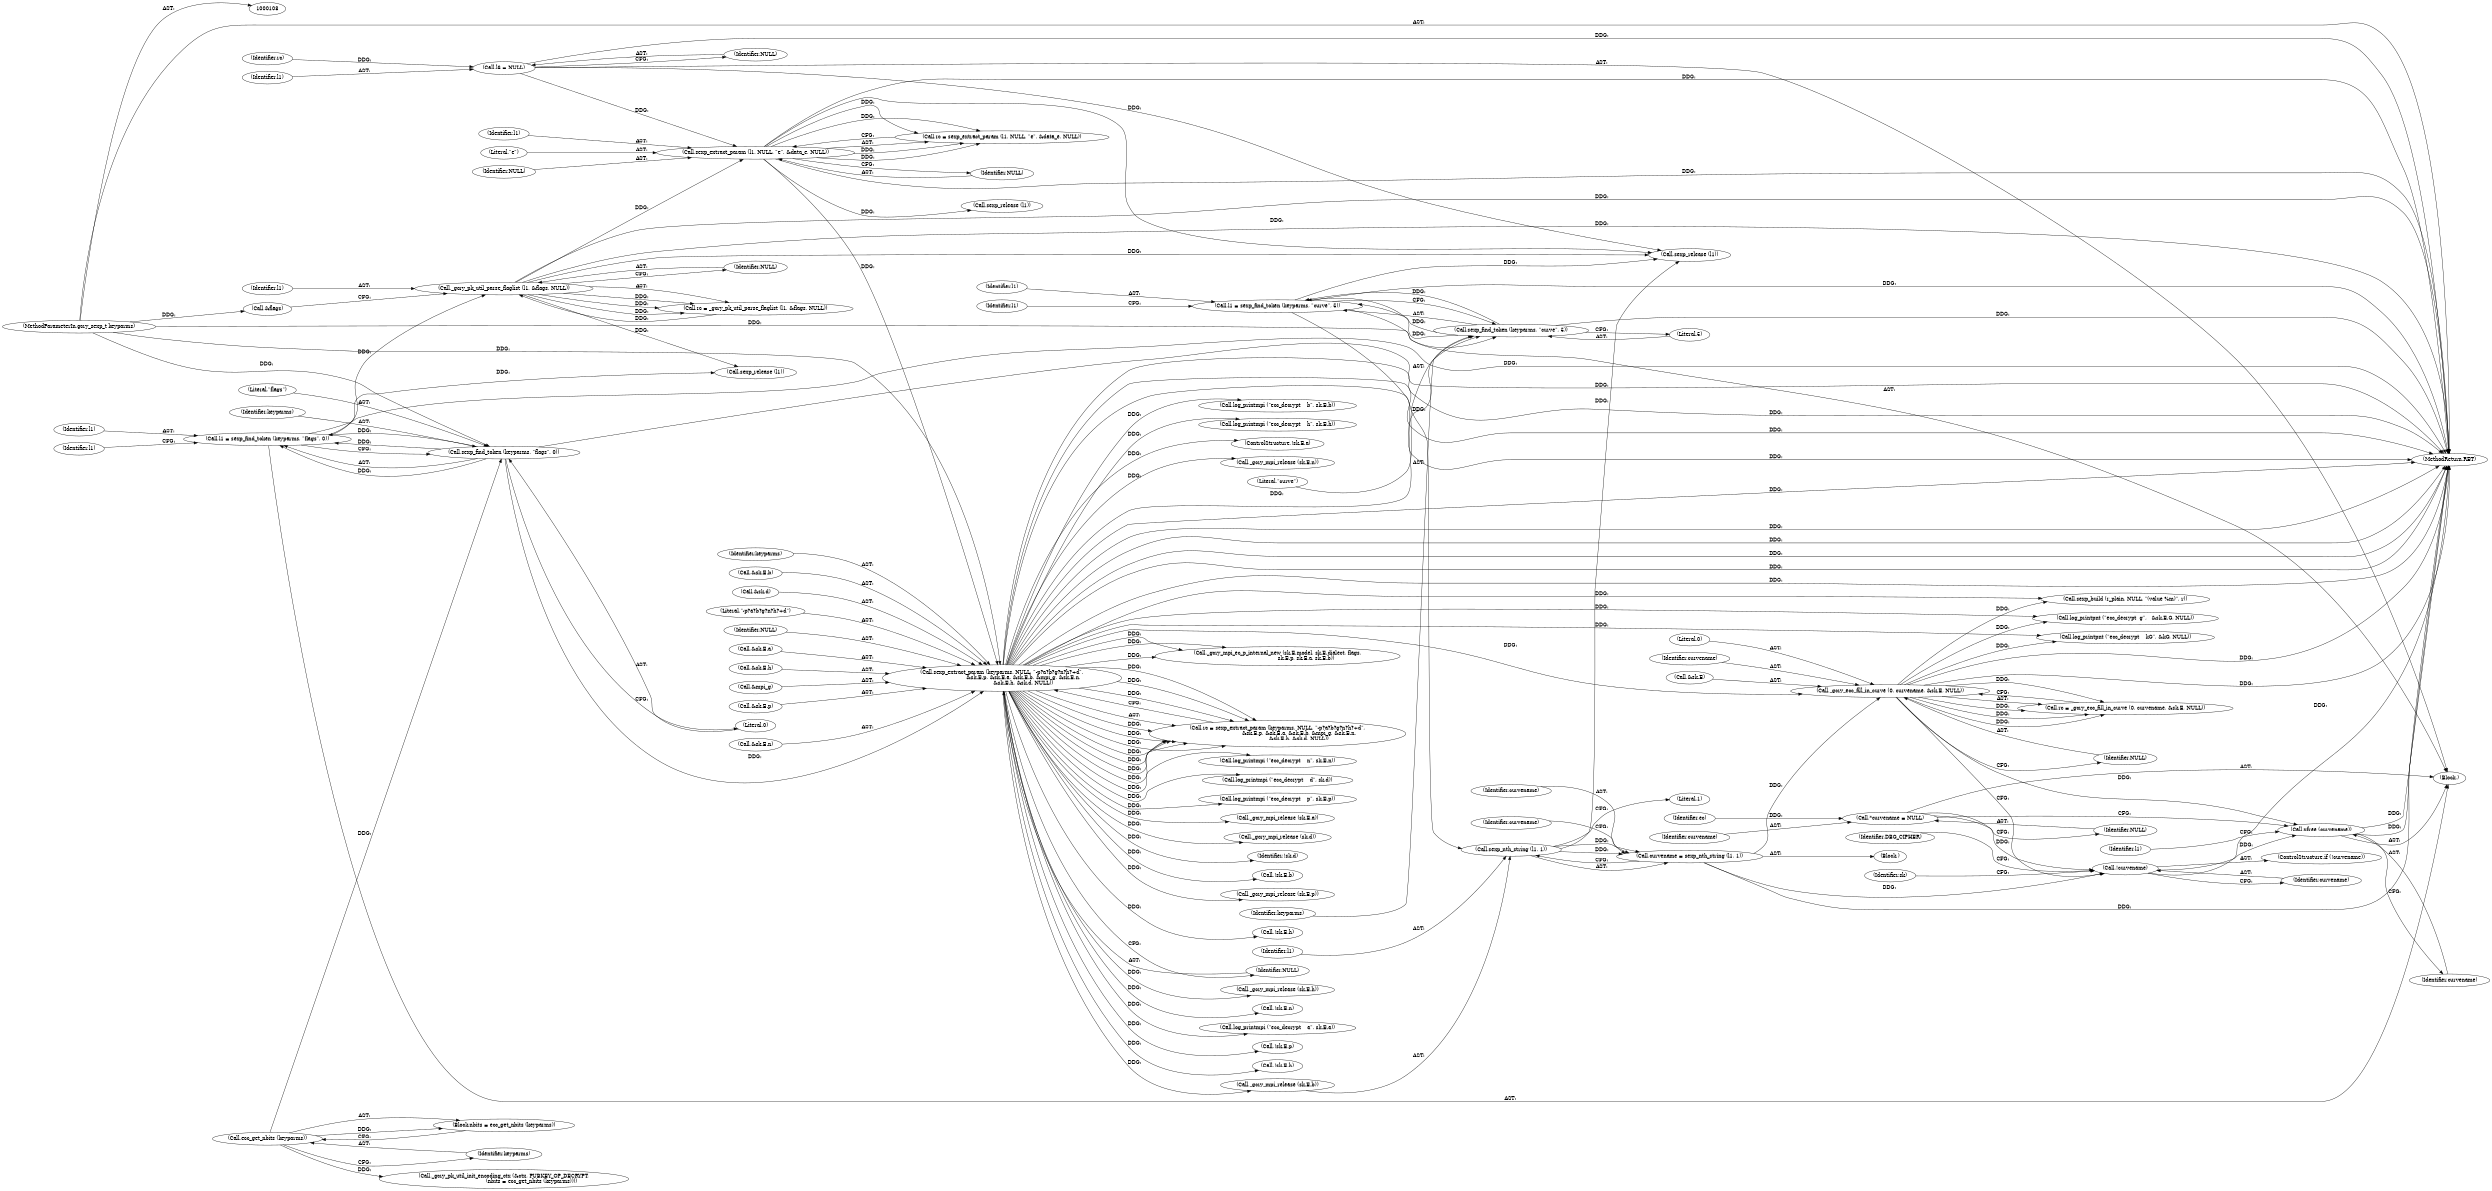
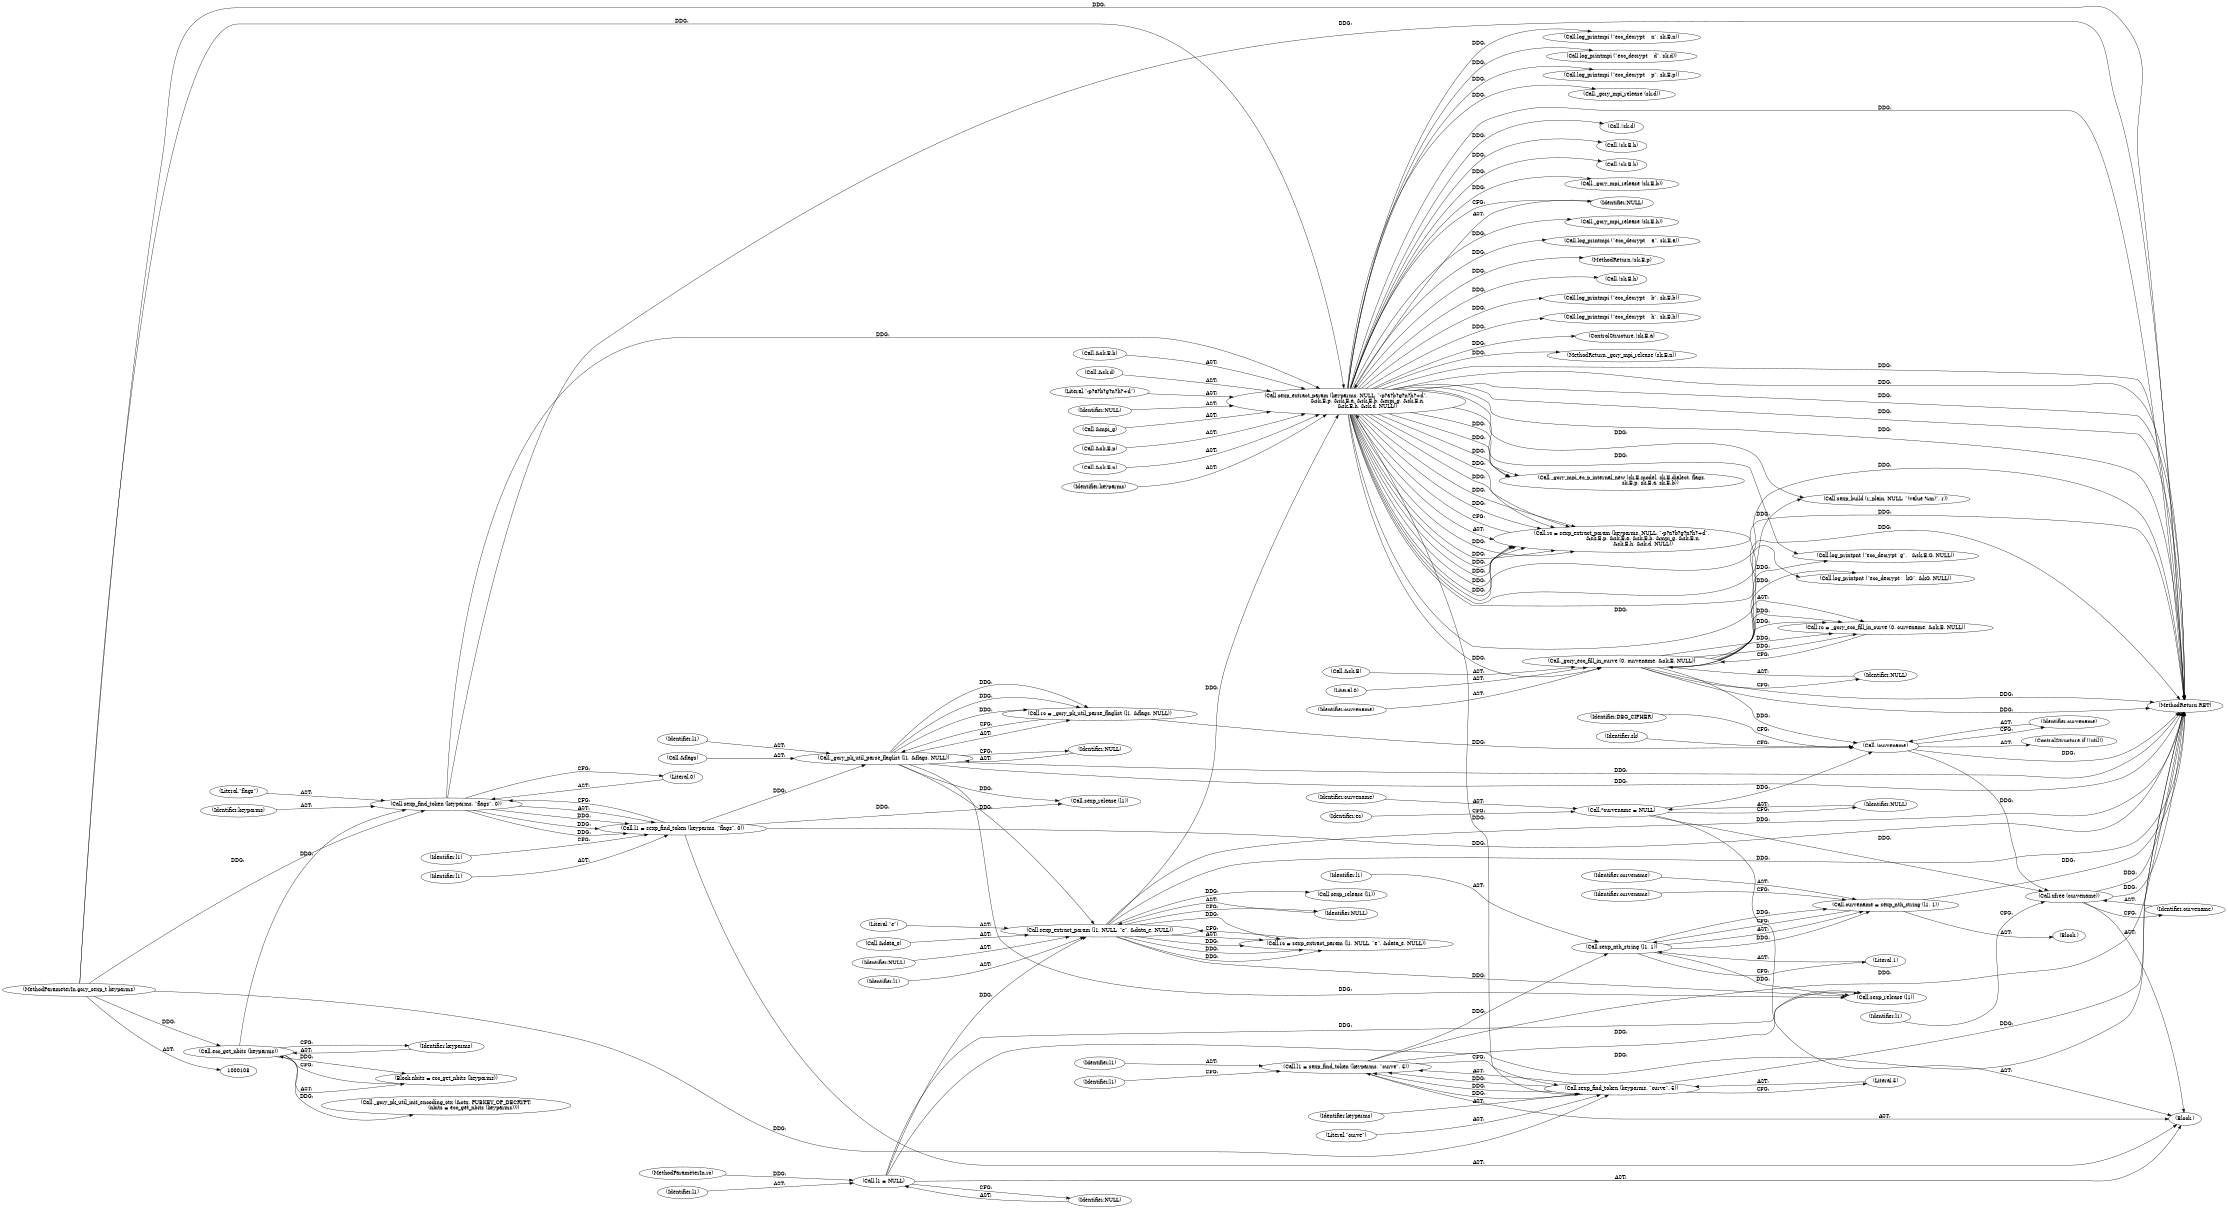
edge "(MethodParameterIn,gcry_sexp_t keyparms)" -> "(MethodReturn,RET)": label "AST: " -> "DDG: "
node "(Identifier,rc)": label "(Identifier,rc)" -> "(MethodParameterIn,rc)"
node "(Call,l6 = NULL)": label "(Call,l6 = NULL)" -> "(Call,l1 = NULL)"
edge "(Call,&flags)" -> "(Call,_gcry_pk_util_parse_flaglist (l1, &flags, NULL))": label "CFG: " -> "AST: "
edge "(MethodParameterIn,gcry_sexp_t keyparms)" -> "(Call,&flags)": now "(MethodParameterIn,gcry_sexp_t keyparms)" -> "(Call,ecc_get_nbits (keyparms))"
edge "(Call,rc = _gcry_pk_util_parse_flaglist (l1, &flags, NULL))" -> "(Call,_gcry_pk_util_parse_flaglist (l1, &flags, NULL))": label "DDG: " -> "CFG: "
node "(Call,_gcry_mpi_release (sk.E.n))": label "(Call,_gcry_mpi_release (sk.E.n))" -> "(MethodReturn,_gcry_mpi_release (sk.E.n))"
node "(Call,&sk.E.a)": removed
node "(Call,&sk.E.h)": removed
edge "(Call,curvename = sexp_nth_string (l1, 1))" -> "(Call,_gcry_ecc_fill_in_curve (0, curvename, &sk.E, NULL))": removed, label "DDG:"
edge "(Call,_gcry_ecc_fill_in_curve (0, curvename, &sk.E, NULL))" -> "(Call,xfree (curvename))": removed, label "DDG:"
edge "(Call,_gcry_ecc_fill_in_curve (0, curvename, &sk.E, NULL))" -> "(Call,!curvename)": label "CFG: " -> "DDG: "
edge "(Call,*curvename = NULL)" -> "(Call,xfree (curvename))": label "CFG: " -> "DDG: "
edge "(Identifier,ec)" -> "(Call,*curvename = NULL)": label "DDG: " -> "CFG: "
node "(Call,_gcry_mpi_release (sk.E.a))": removed
node "(Identifier,!sk.d)": label "(Identifier,!sk.d)" -> "(Call,!sk.d)"
node "(ControlStructure,if (!curvename))": label "(ControlStructure,if (!curvename))" -> "(ControlStructure,if (!util))"
node "(Call,_gcry_mpi_release (sk.E.p))": removed
edge "(Call,curvename = sexp_nth_string (l1, 1))" -> "(Call,!curvename)": now "(Call,rc = _gcry_pk_util_parse_flaglist (l1, &flags, NULL))" -> "(Call,!curvename)"
node "(Call,&data_e)": added
node "(Call,!sk.E.n)": removed
edge "(Call,_gcry_mpi_release (sk.E.b))" -> "(Call,sexp_nth_string (l1, 1))": now "(Literal,1)" -> "(Call,sexp_nth_string (l1, 1))"
node "(Call,!sk.E.p)": label "(Call,!sk.E.p)" -> "(MethodReturn,!sk.E.p)"
